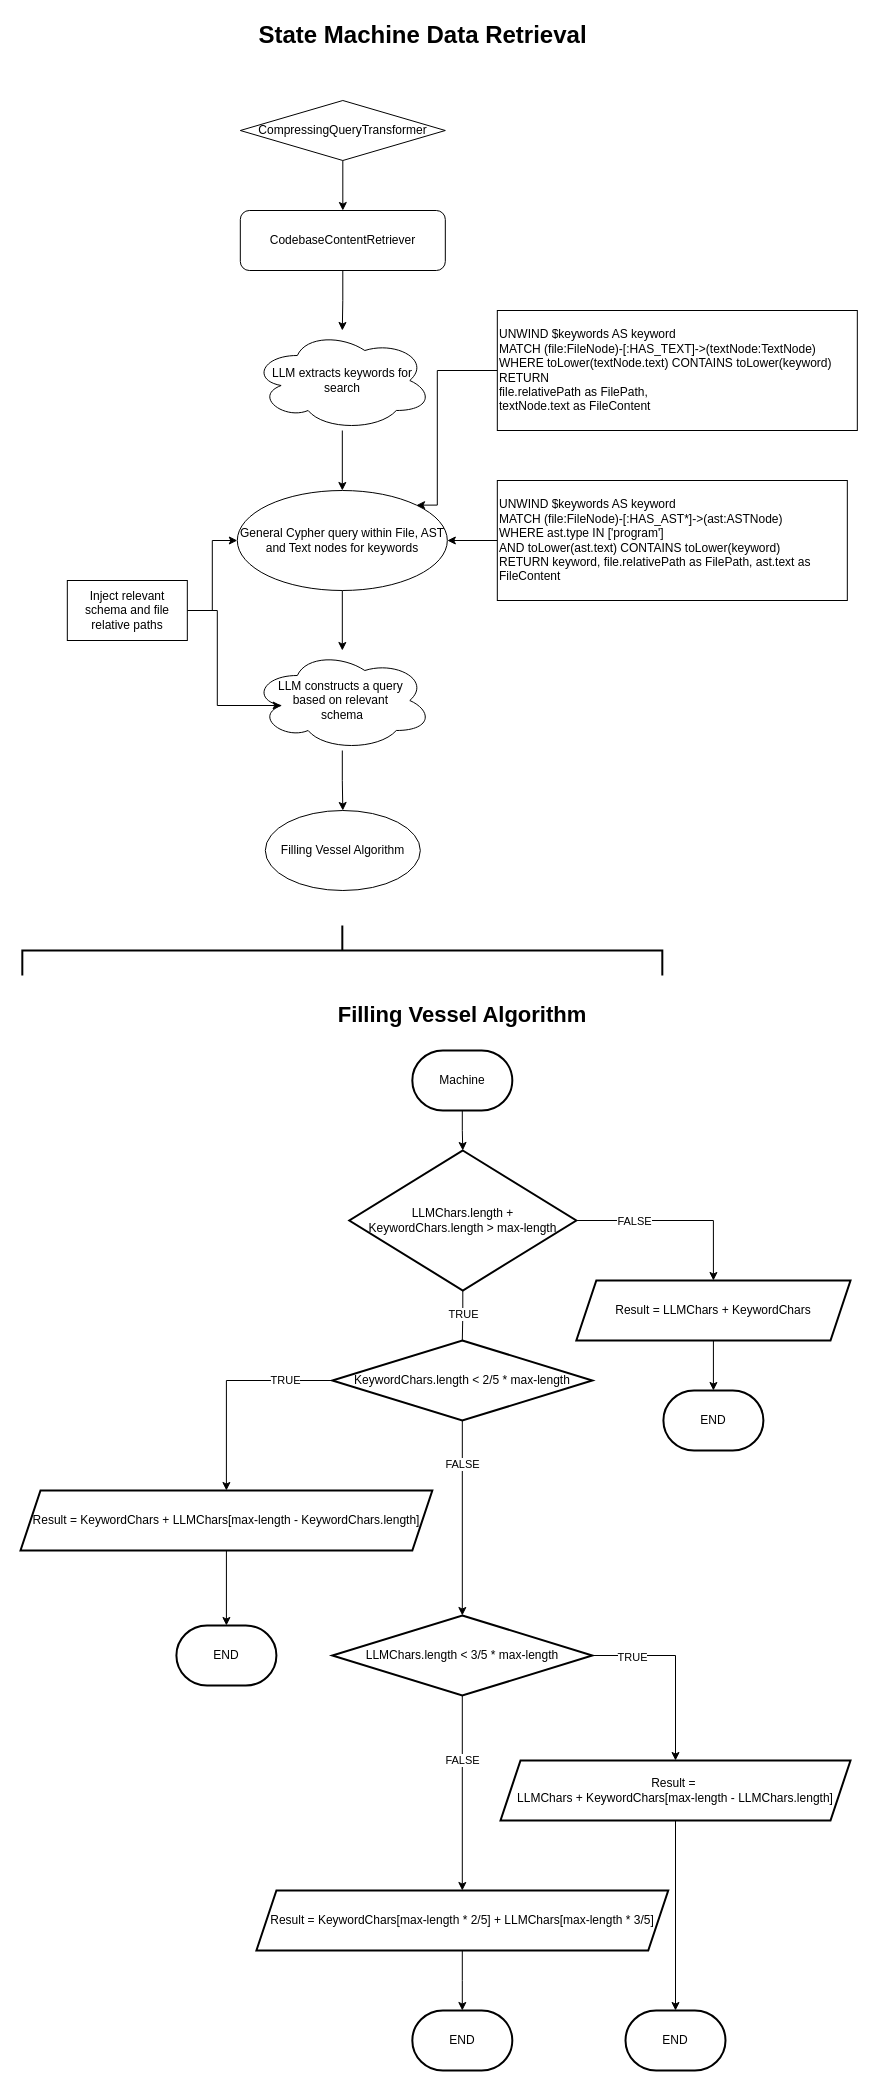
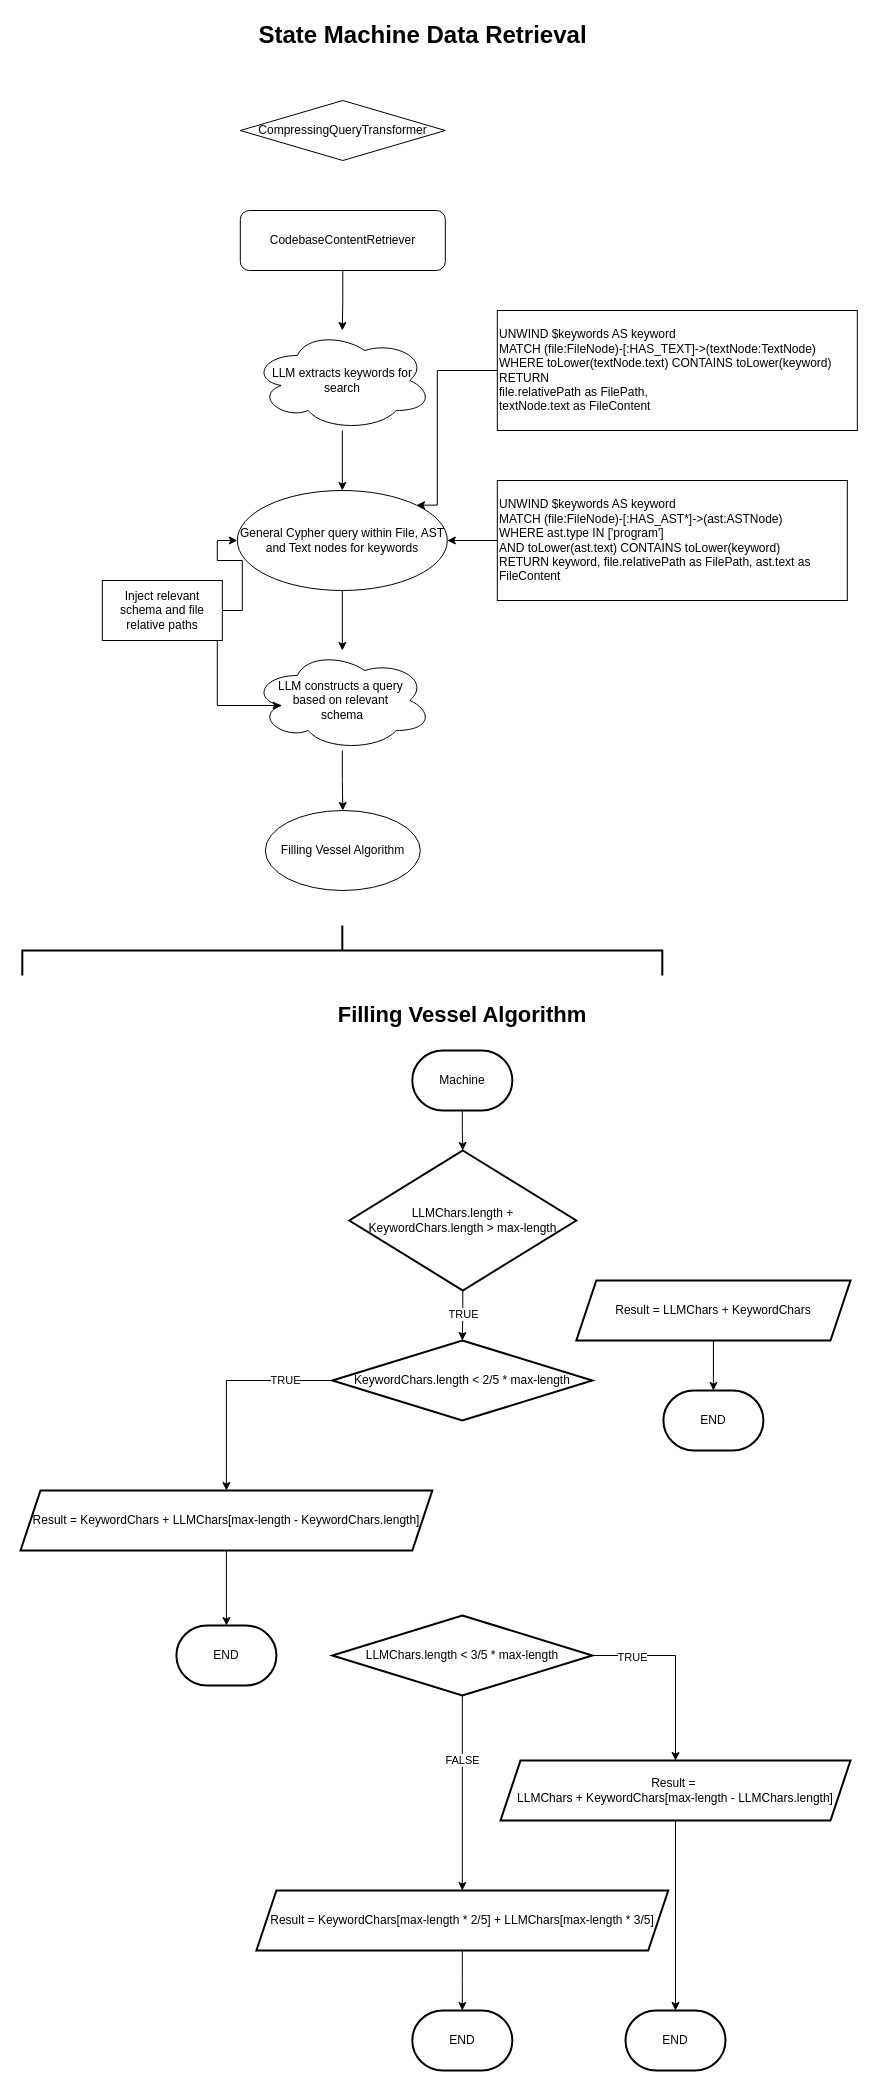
edge "CompressingQueryTransformer" -> "CodebaseContentRetriever": removed
node "Inject relevant schema and file relative paths": moved (127, 611) -> (162, 611)
edge "LLMChars.length + KeywordChars.length > max-length" -> "Result = LLMChars + KeywordChars": removed, label "FALSE"
edge "LLMChars.length + KeywordChars.length > max-length" -- "KeywordChars.length < 2/5 * max-length": arrowhead none -> classic
edge "KeywordChars.length < 2/5 * max-length" -> "LLMChars.length < 3/5 * max-length": removed, label "FALSE"
